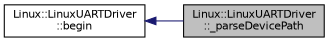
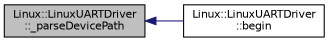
edge "Linux::LinuxUARTDriver ::_parseDevicePath" -> "Linux::LinuxUARTDriver ::begin": reversed
